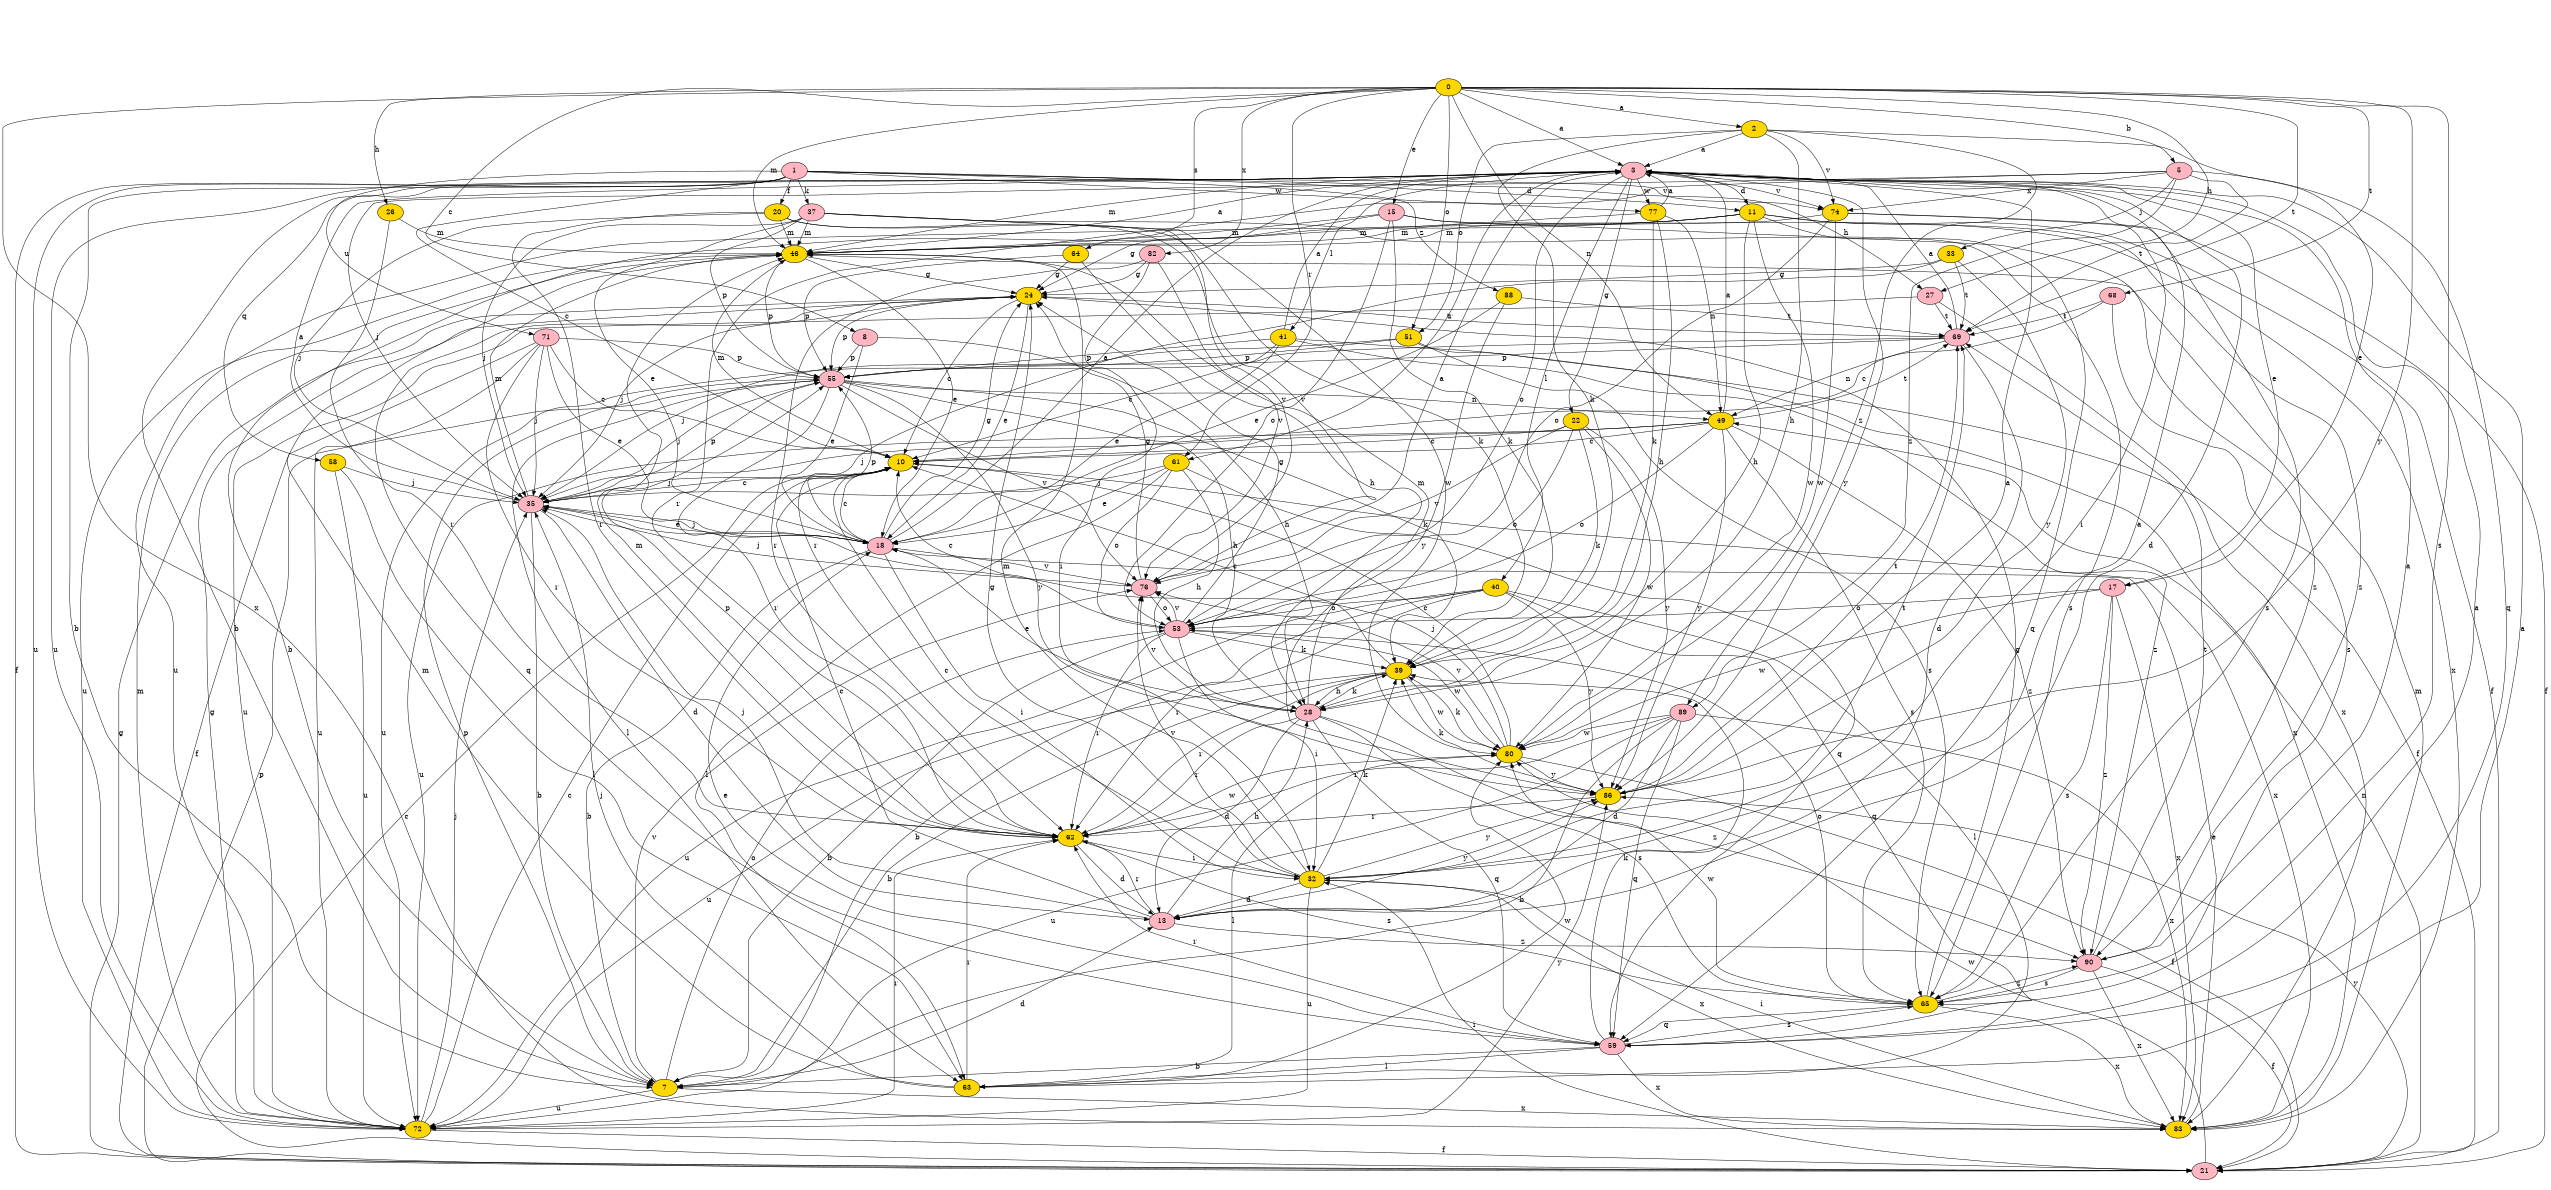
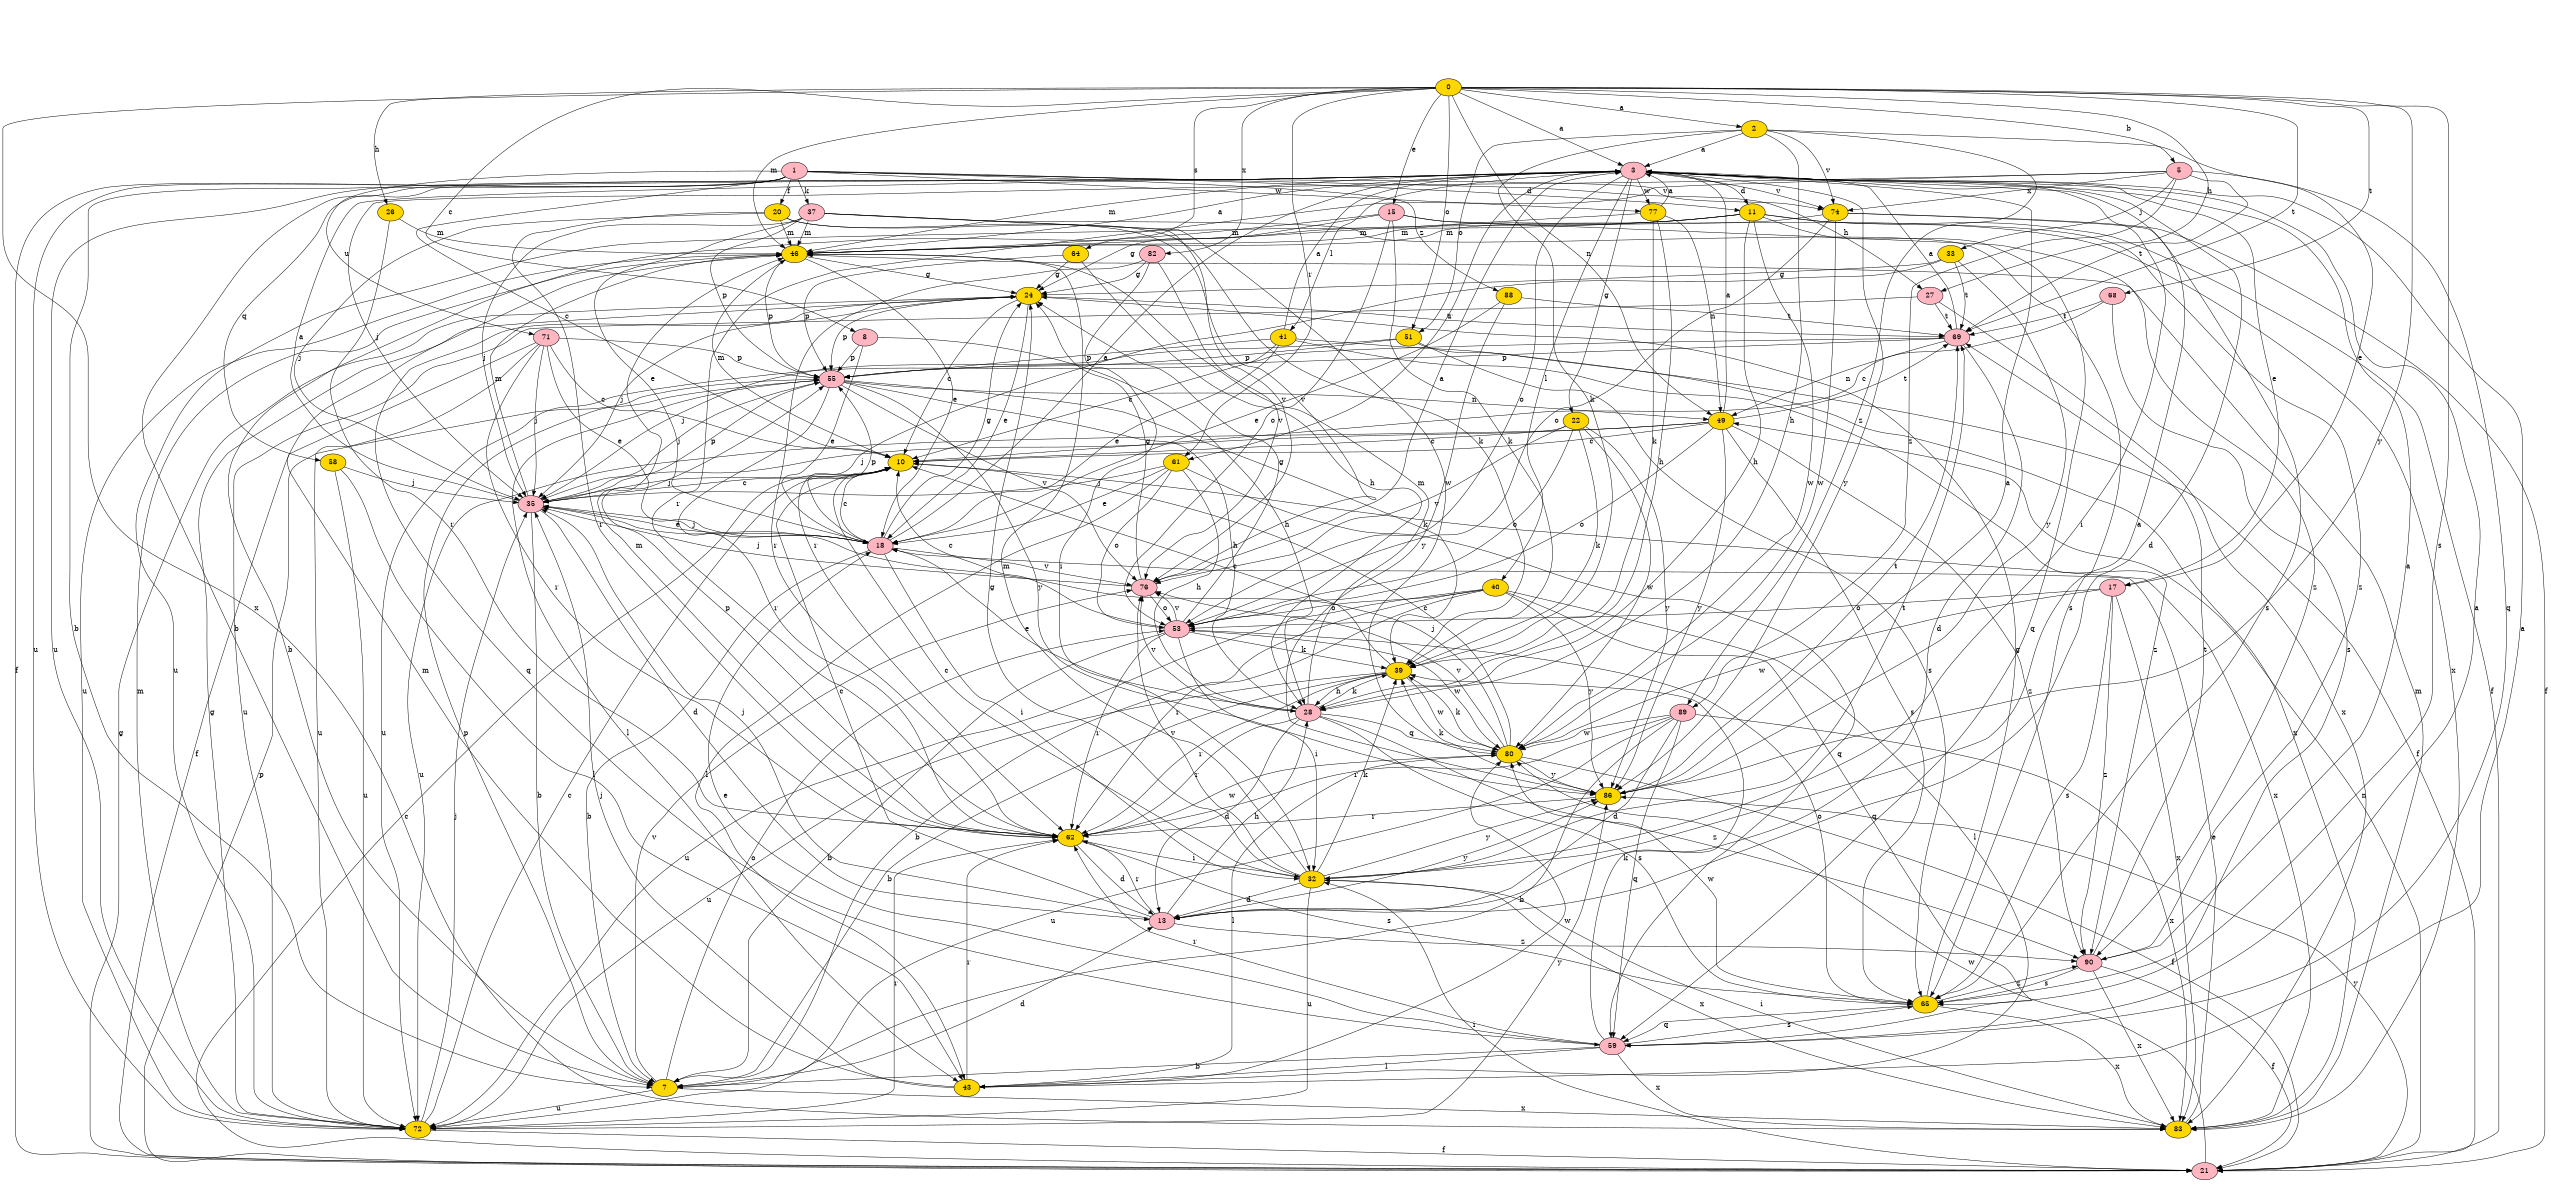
edge "28" -> "59": now "28" -> "80"
node "63": label "63" -> "43"
